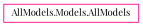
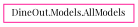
node "AllModels.Models.AllModels": label "AllModels.Models.AllModels" -> "DineOut.Models.AllModels"
